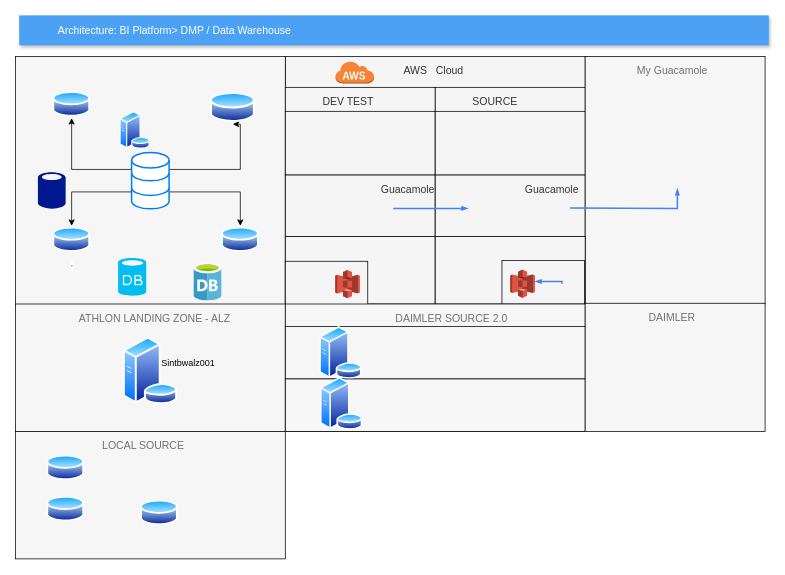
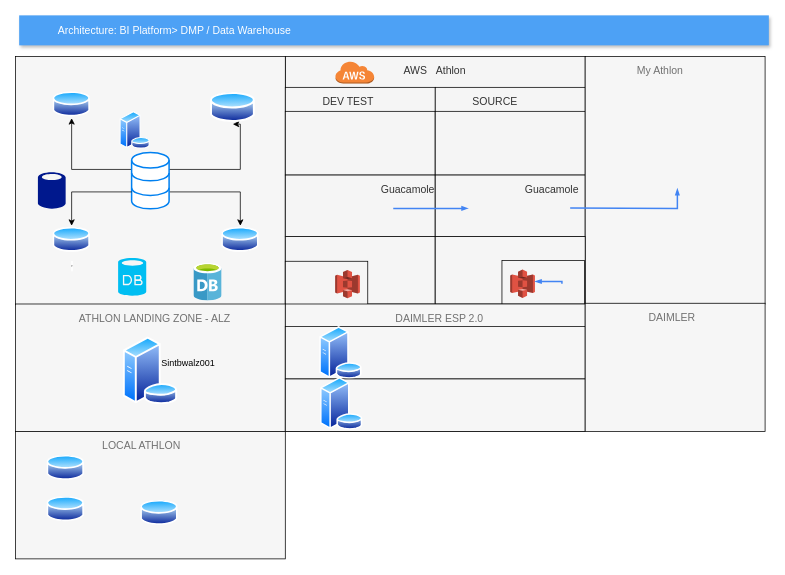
node "AWS Cloud": label "AWS Cloud" -> "AWS Athlon"
node "My Guacamole": label "My Guacamole" -> "My Athlon"
node "DAIMLER SOURCE 2.0": label "DAIMLER SOURCE 2.0" -> "DAIMLER ESP 2.0"
node "LOCAL SOURCE": label "LOCAL SOURCE" -> "LOCAL ATHLON"
